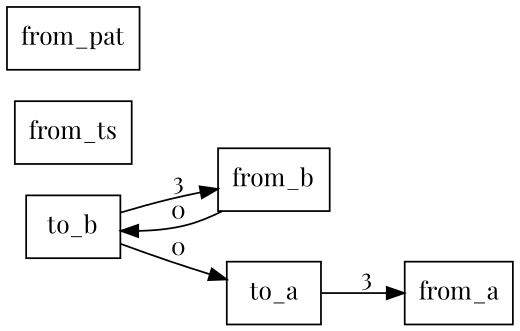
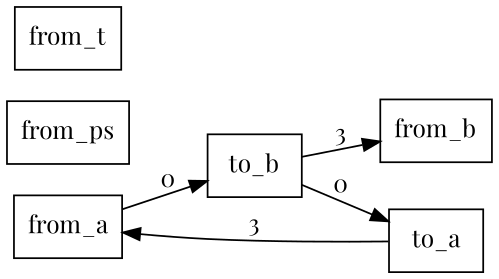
node "from_t": added
node "from_pat": removed
node "from_ps": added
node "from_ts": removed
edge "from_b" -> "to_b": now "from_a" -> "to_b"
